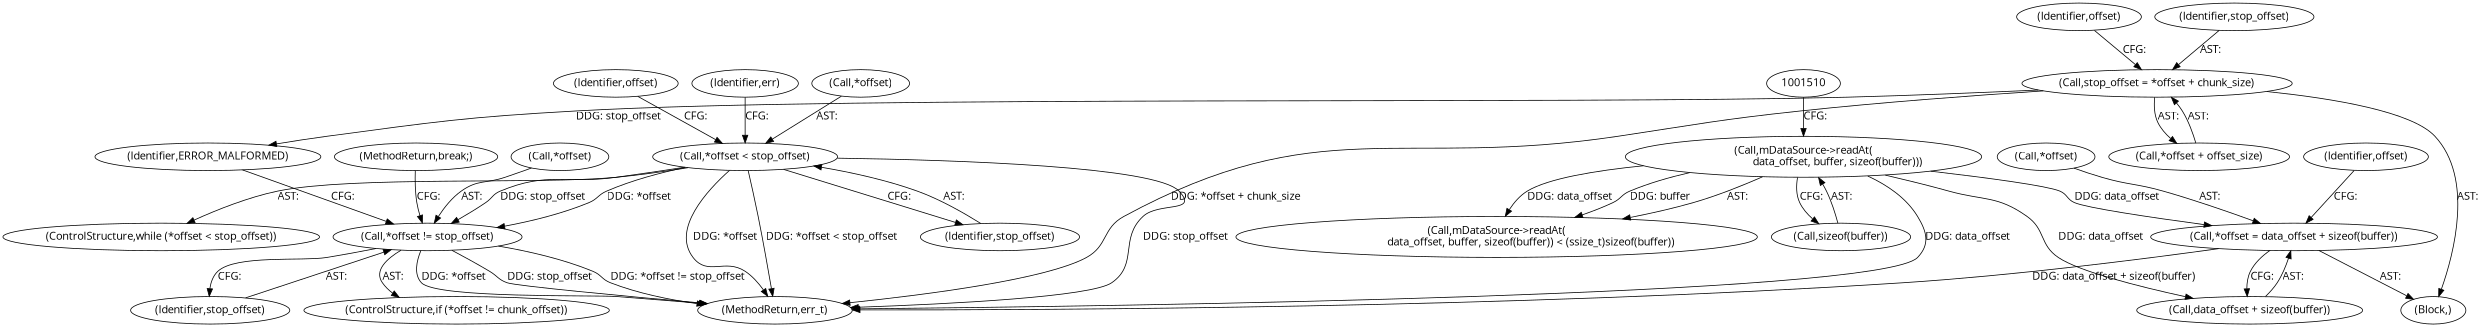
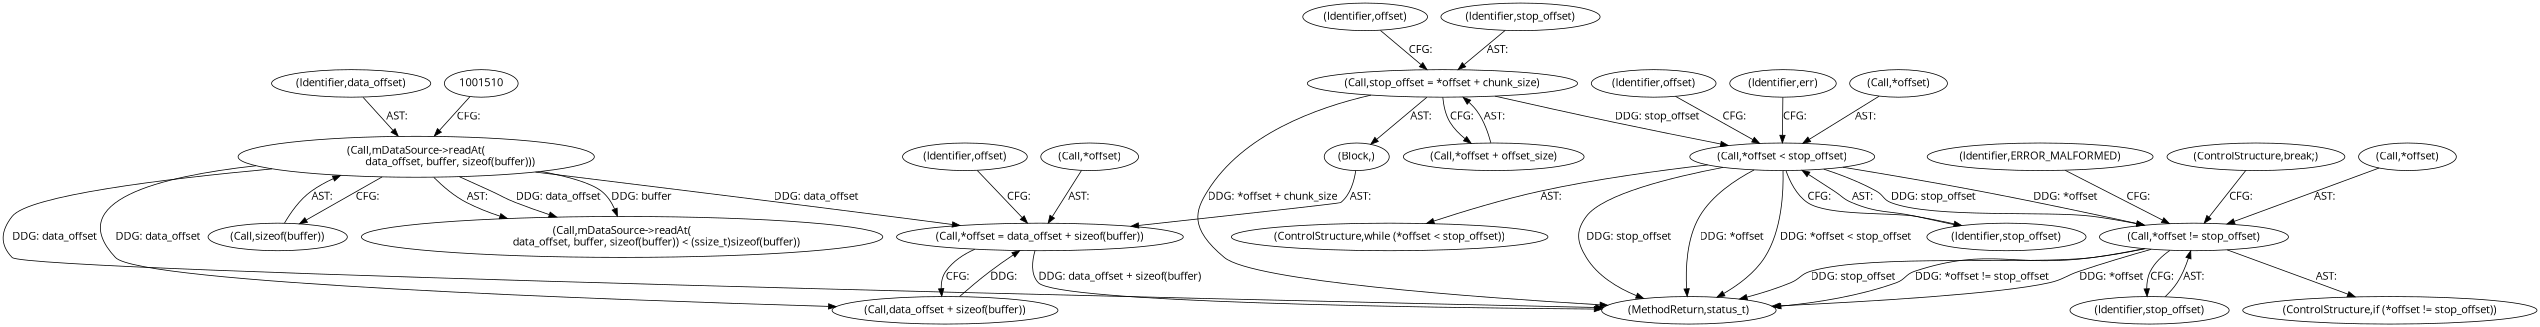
node "(Identifier,data_offset)": added
edge "(Call,stop_offset = *offset + chunk_size)" -> "(Identifier,ERROR_MALFORMED)": now "(Call,stop_offset = *offset + chunk_size)" -> "(Call,*offset < stop_offset)"
edge "(Call,stop_offset = *offset + chunk_size)" -> "(Call,*offset + offset_size)": label "AST: " -> "CFG: "
node "(MethodReturn,break;)": label "(MethodReturn,break;)" -> "(ControlStructure,break;)"
edge "(Call,*offset = data_offset + sizeof(buffer))" -> "(Block,)": reversed
edge "(Call,data_offset + sizeof(buffer))" -> "(Call,*offset = data_offset + sizeof(buffer))": label "AST: " -> "DDG: "
node "(ControlStructure,if (*offset != chunk_offset))": label "(ControlStructure,if (*offset != chunk_offset))" -> "(ControlStructure,if (*offset != stop_offset))"
node "(MethodReturn,err_t)": label "(MethodReturn,err_t)" -> "(MethodReturn,status_t)"
